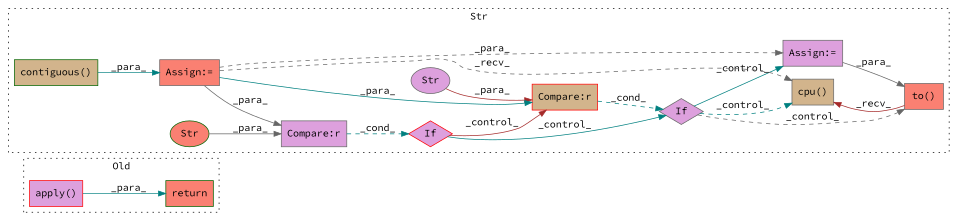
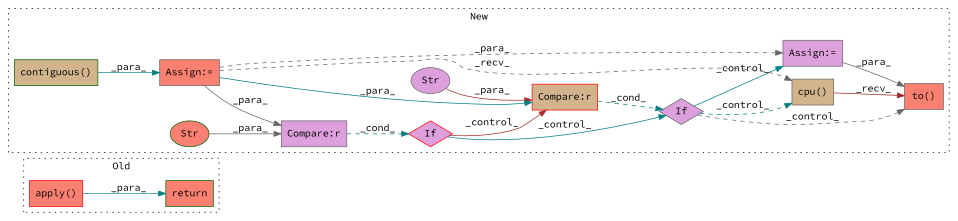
cluster "Str": label "Str" -> "New"
edge "to()" -> "cpu()": reversed
node "apply()": fillcolor plum -> salmon
